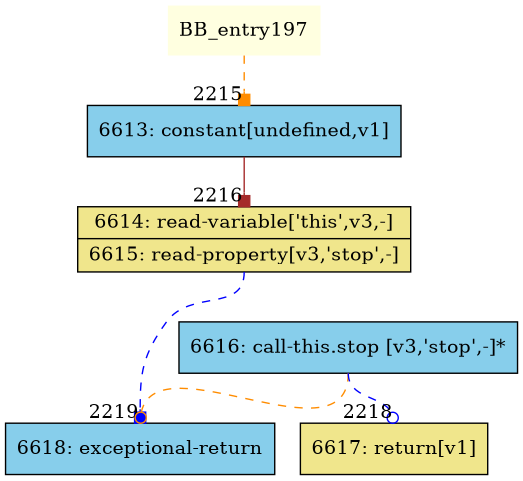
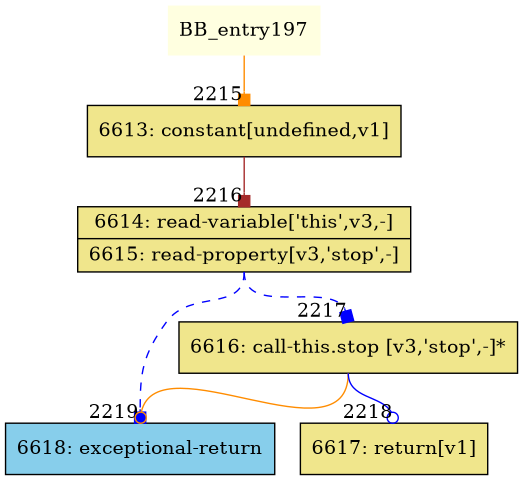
edge "BB_entry197" -> "6613: constant[undefined,v1]": style dashed -> solid
node "6613: constant[undefined,v1]": fillcolor skyblue -> khaki
edge "6614: read-variable['this',v3,-]" -> "6616: call-this.stop [v3,'stop',-]*": added
node "6616: call-this.stop [v3,'stop',-]*": fillcolor skyblue -> khaki
edge "6616: call-this.stop [v3,'stop',-]*" -> "6617: return[v1]": style dashed -> solid
edge "6616: call-this.stop [v3,'stop',-]*" -> "6618: exceptional-return": style dashed -> solid
